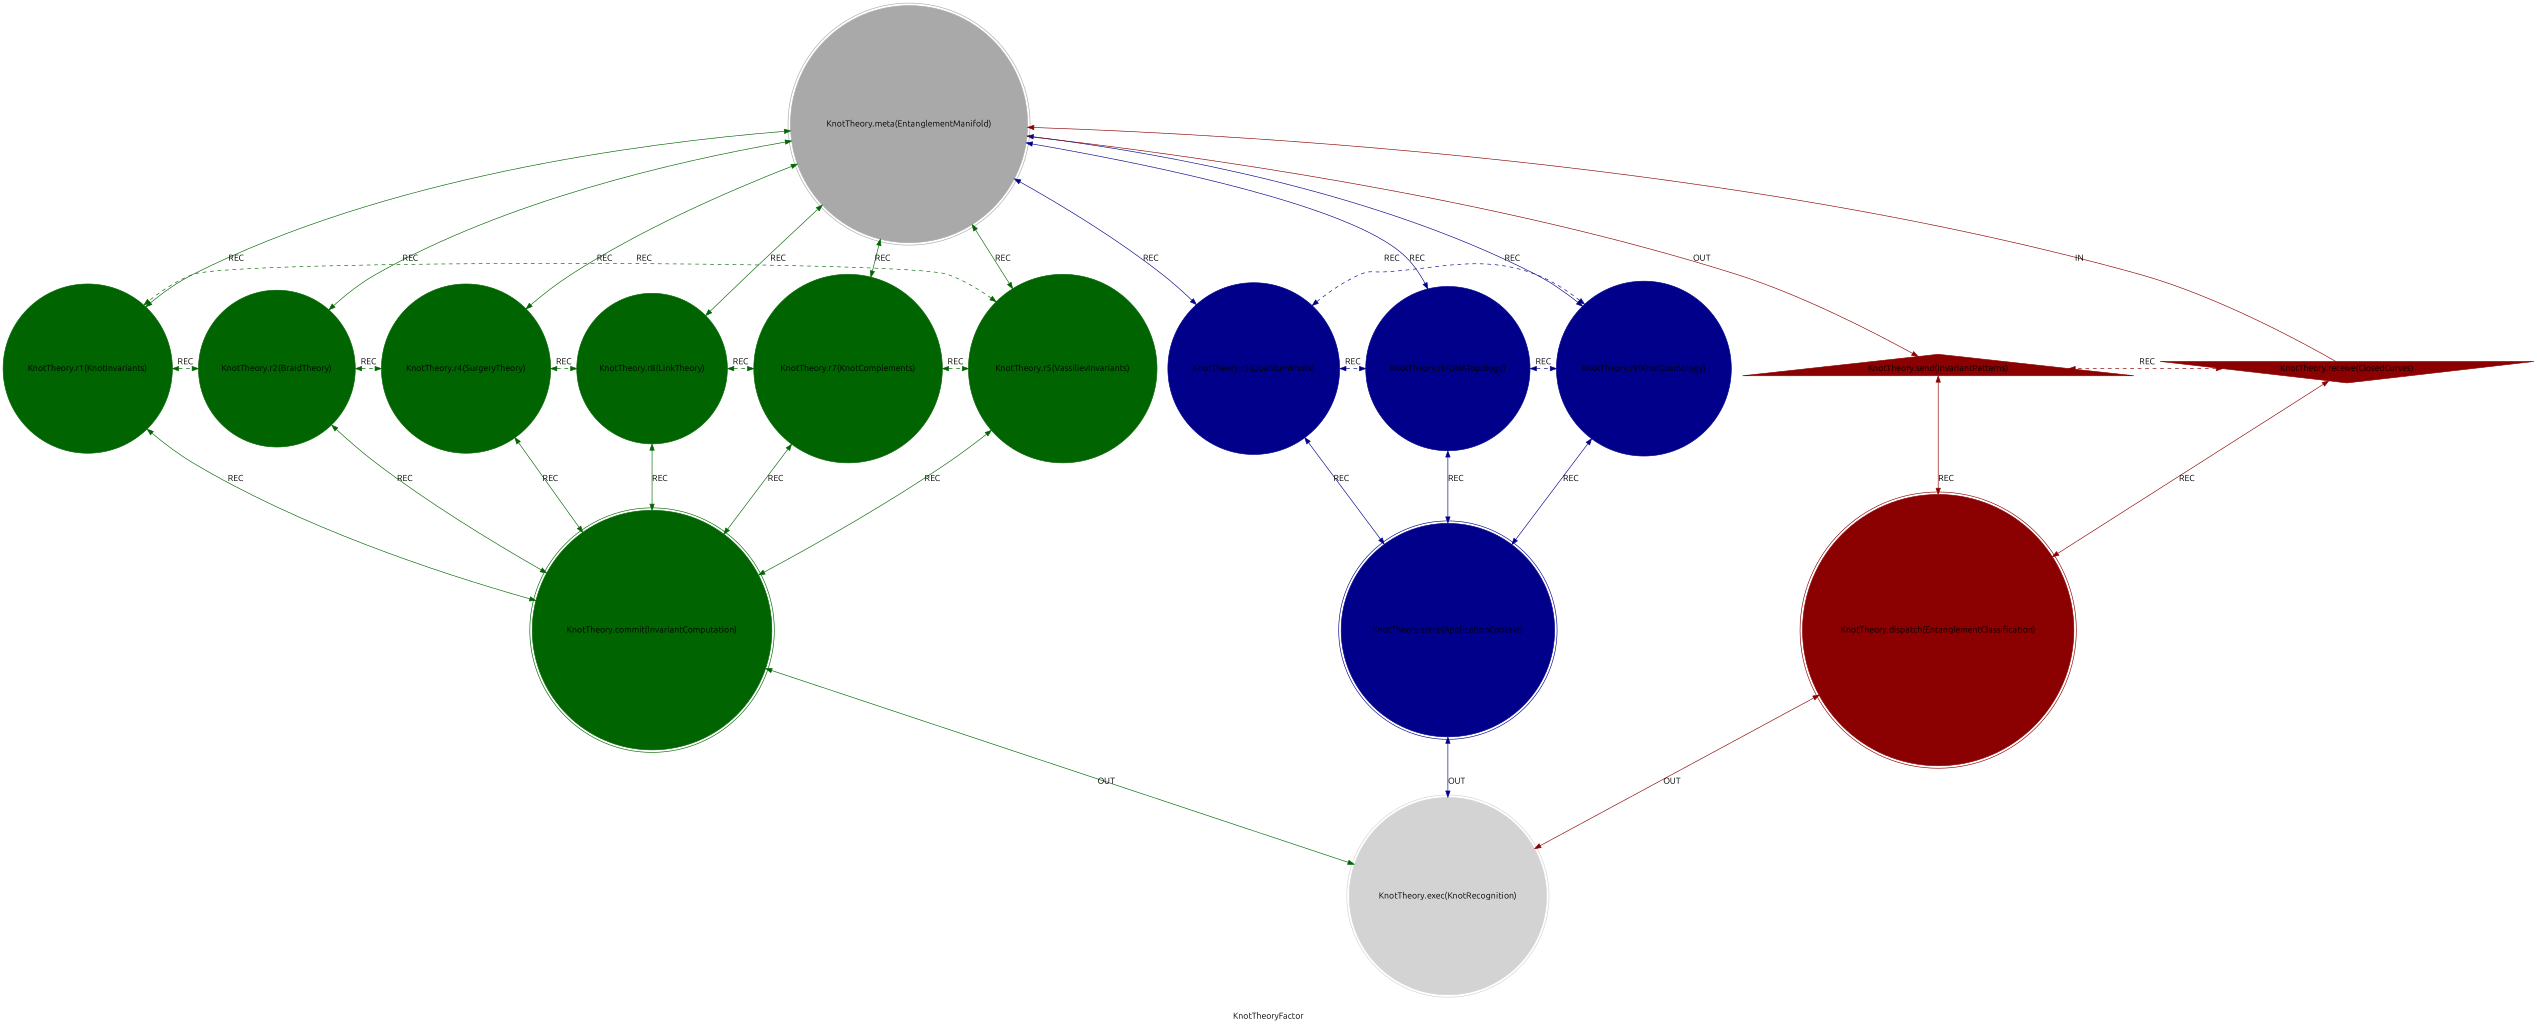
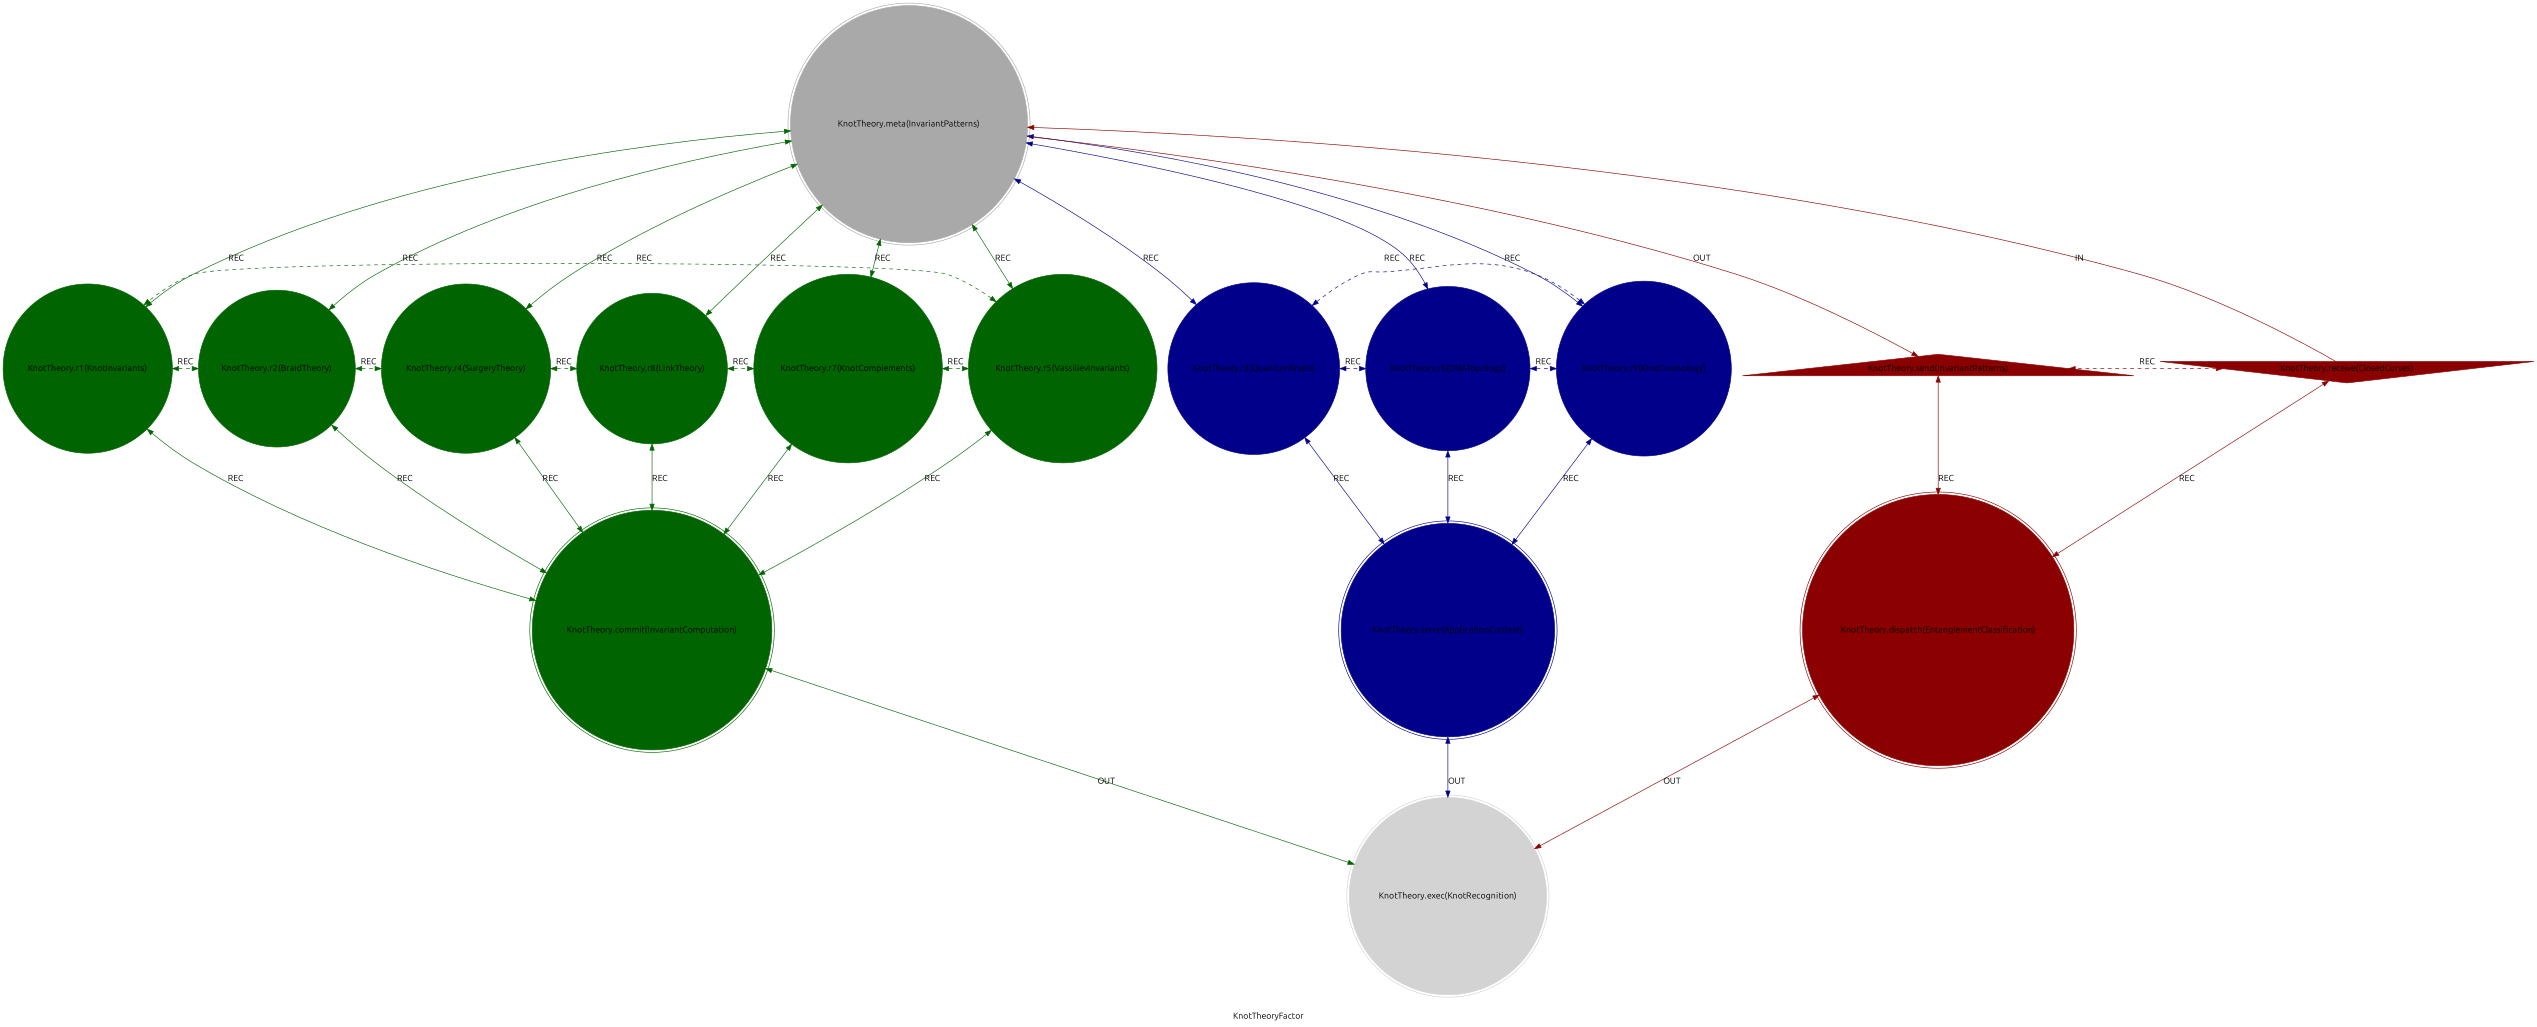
node "KnotTheory.meta(EntanglementManifold)": label "KnotTheory.meta(EntanglementManifold)" -> "KnotTheory.meta(InvariantPatterns)"
